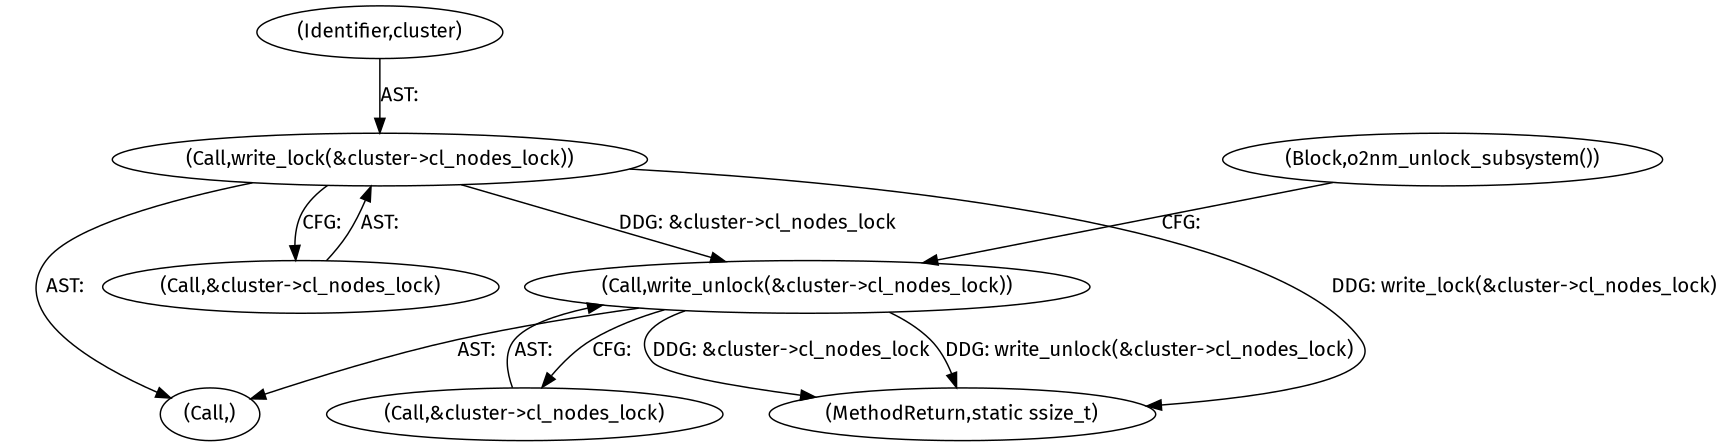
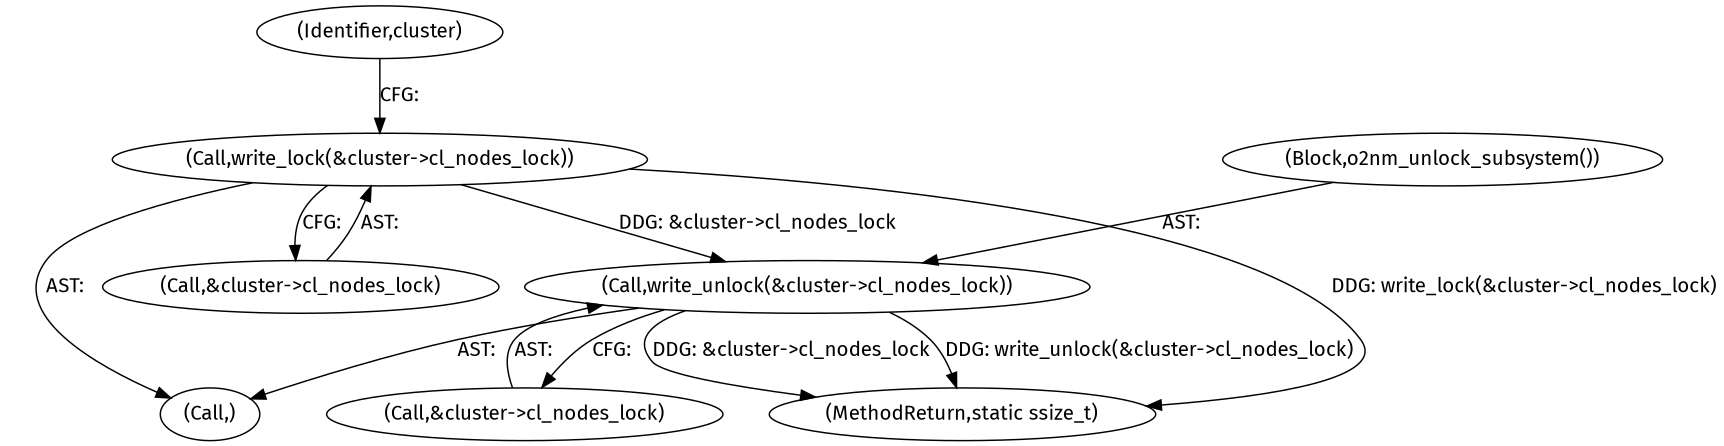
edge "(Identifier,cluster)" -> "(Call,write_lock(&cluster->cl_nodes_lock))": label "AST: " -> "CFG: "
edge "(Block,o2nm_unlock_subsystem())" -> "(Call,write_unlock(&cluster->cl_nodes_lock))": label "CFG: " -> "AST: "
